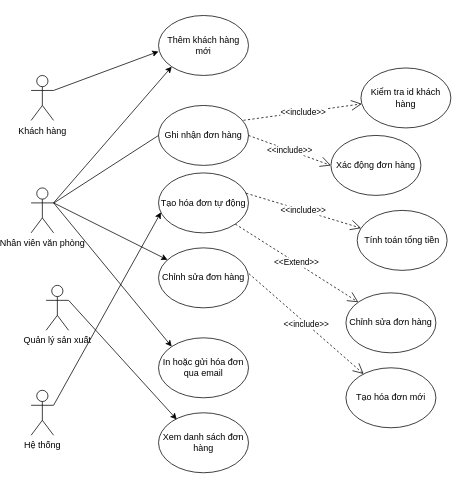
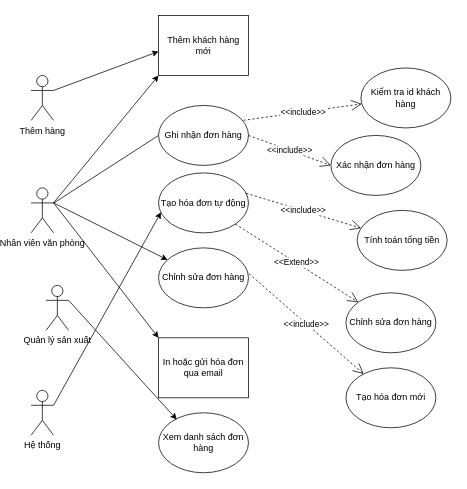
node "Thêm khách hàng mới": shape ellipse -> rectangle
node "Khách hàng": label "Khách hàng" -> "Thêm hàng"
node "Xác động đơn hàng": label "Xác động đơn hàng" -> "Xác nhận đơn hàng"
node "In hoặc gửi hóa đơn qua email": shape ellipse -> rectangle
